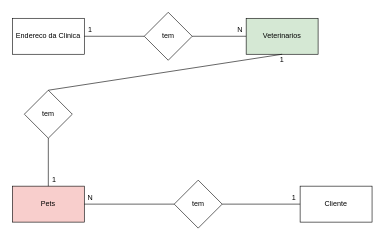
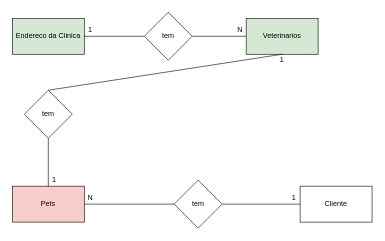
node "Endereco da Clinica": fillcolor #ffffff -> #d5e8d4
